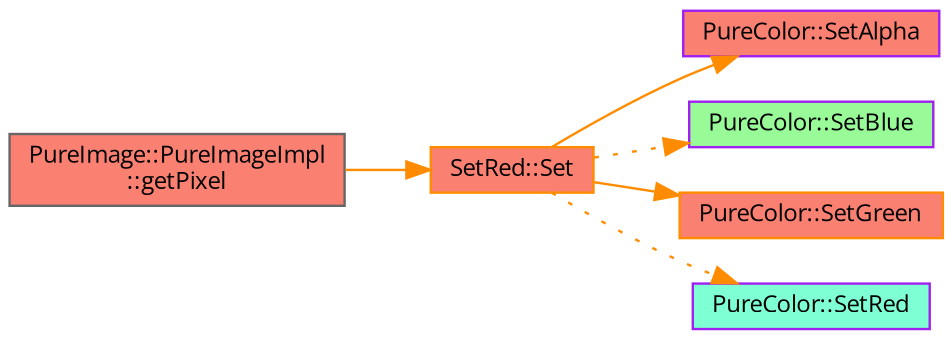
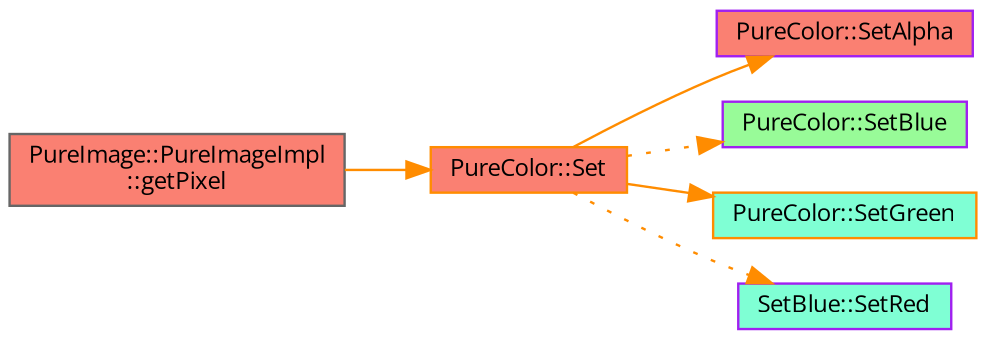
node "SetRed::Set": label "SetRed::Set" -> "PureColor::Set"
node "PureColor::SetGreen": fillcolor salmon -> aquamarine
node "PureColor::SetRed": label "PureColor::SetRed" -> "SetBlue::SetRed"
